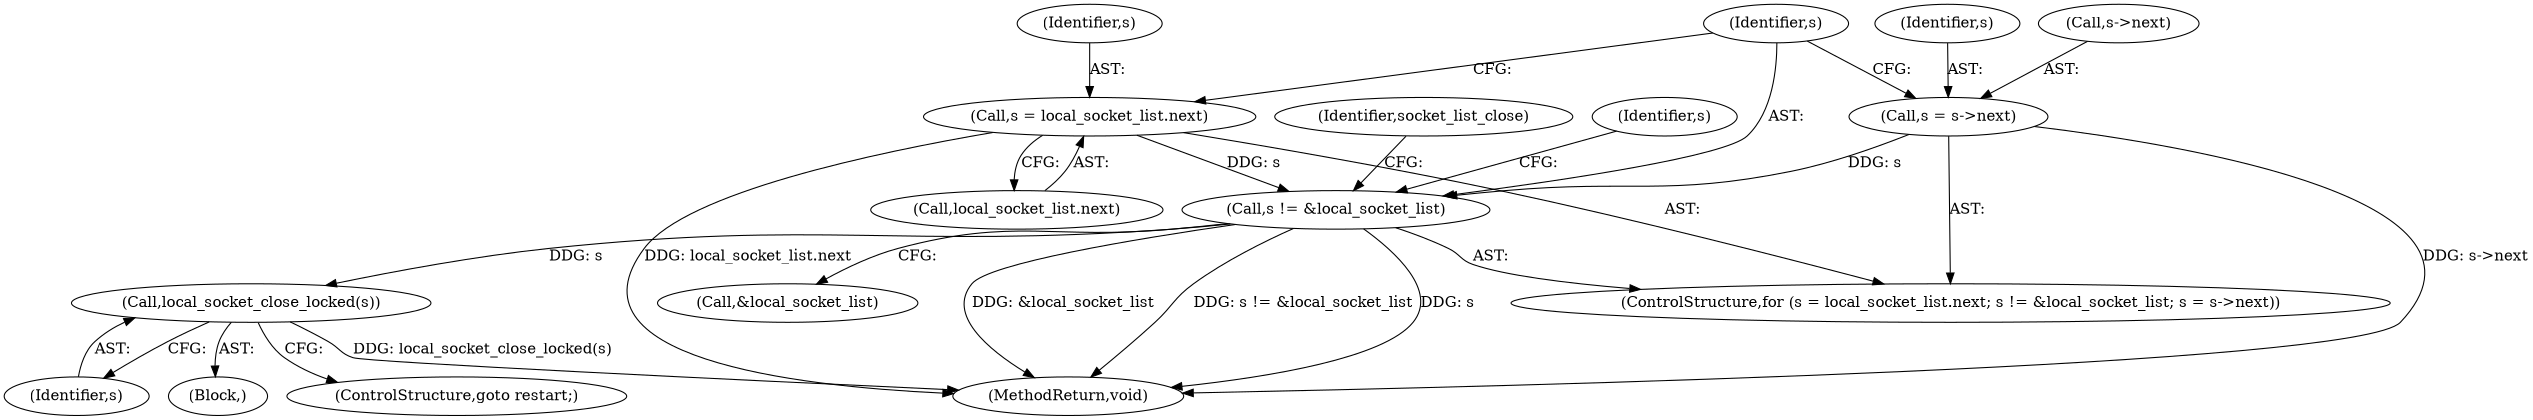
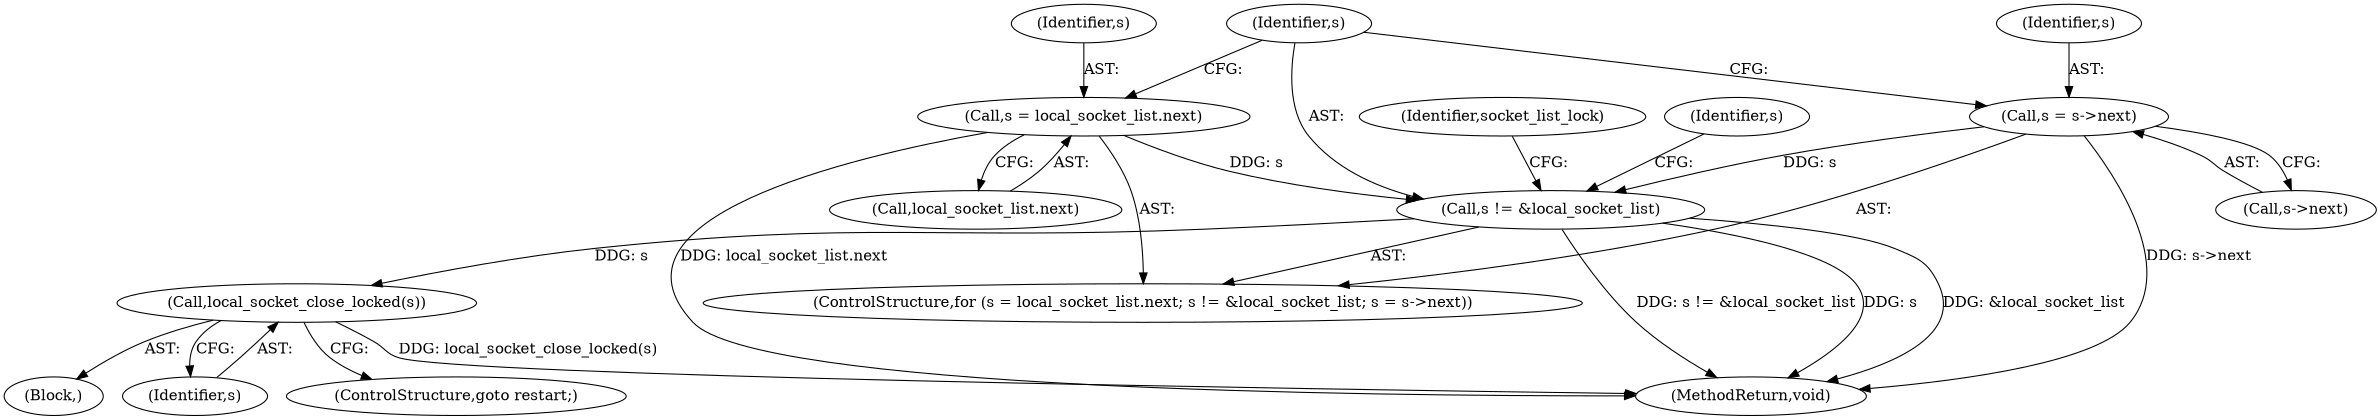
node "(Identifier,socket_list_close)": label "(Identifier,socket_list_close)" -> "(Identifier,socket_list_lock)"
edge "(Call,s = s->next)" -> "(Call,s->next)": added, label "CFG:"
node "(Call,&local_socket_list)": removed
